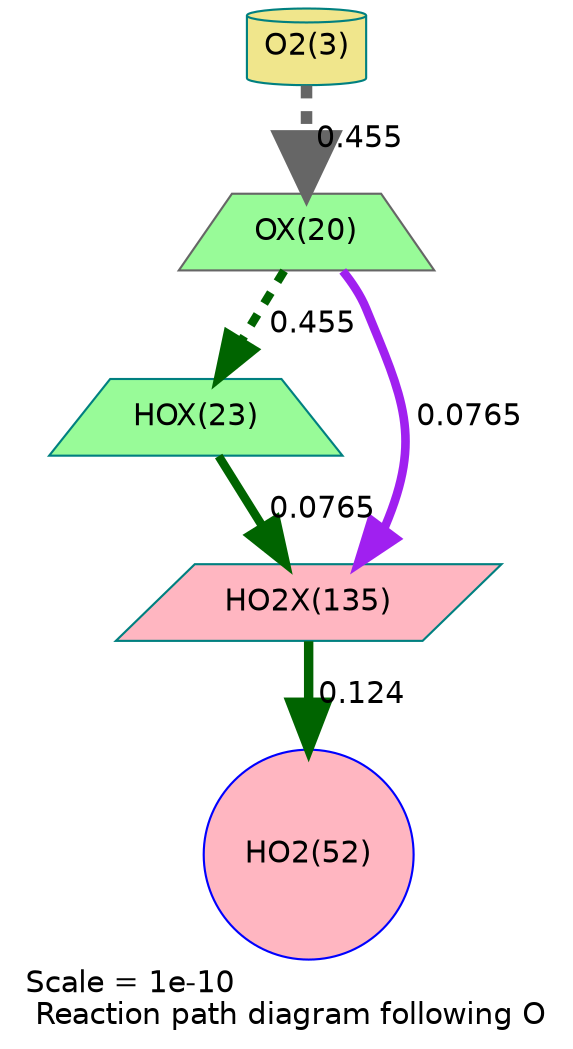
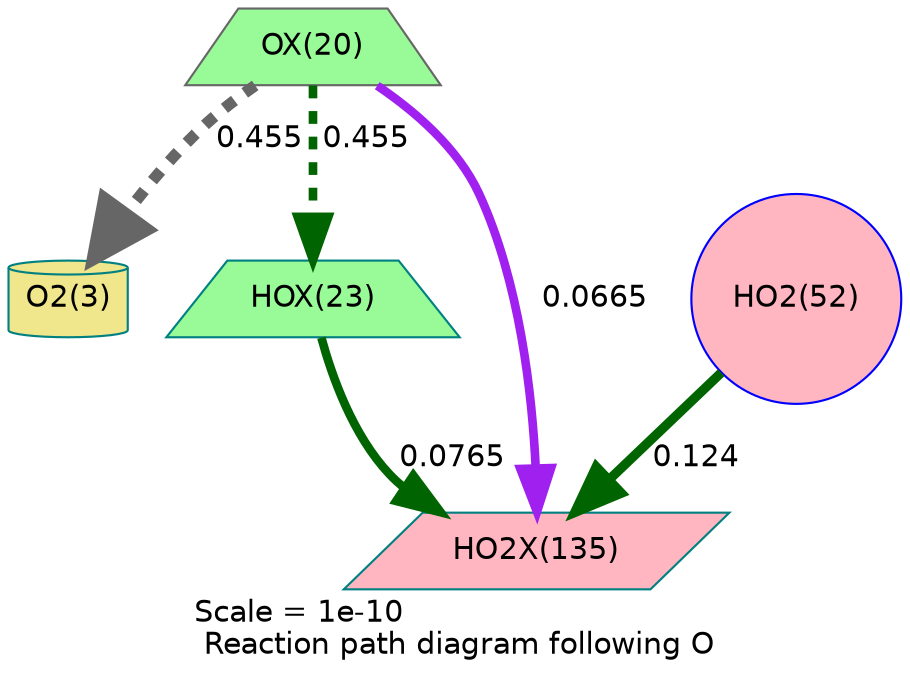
edge "O2(3)" -> "OX(20)": reversed
edge "OX(20)" -> "HO2X(135)": label " 0.0765" -> " 0.0665"
edge "HO2X(135)" -> "HO2(52)": reversed
